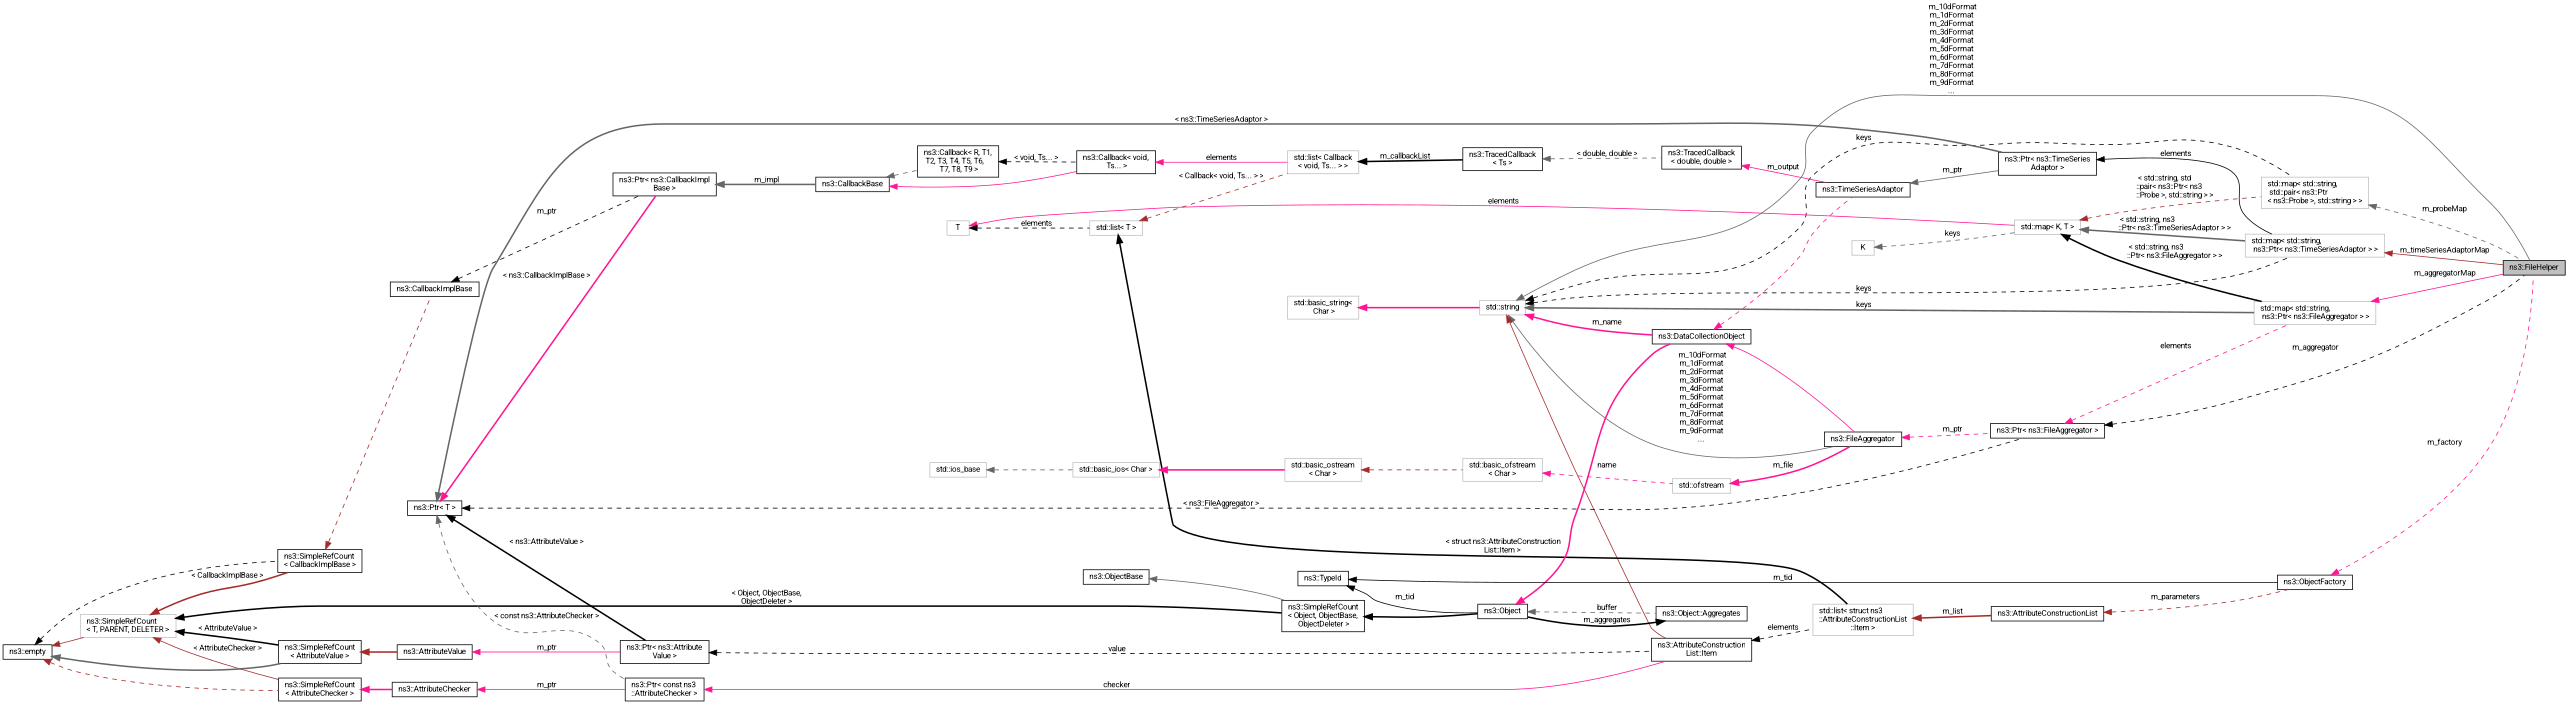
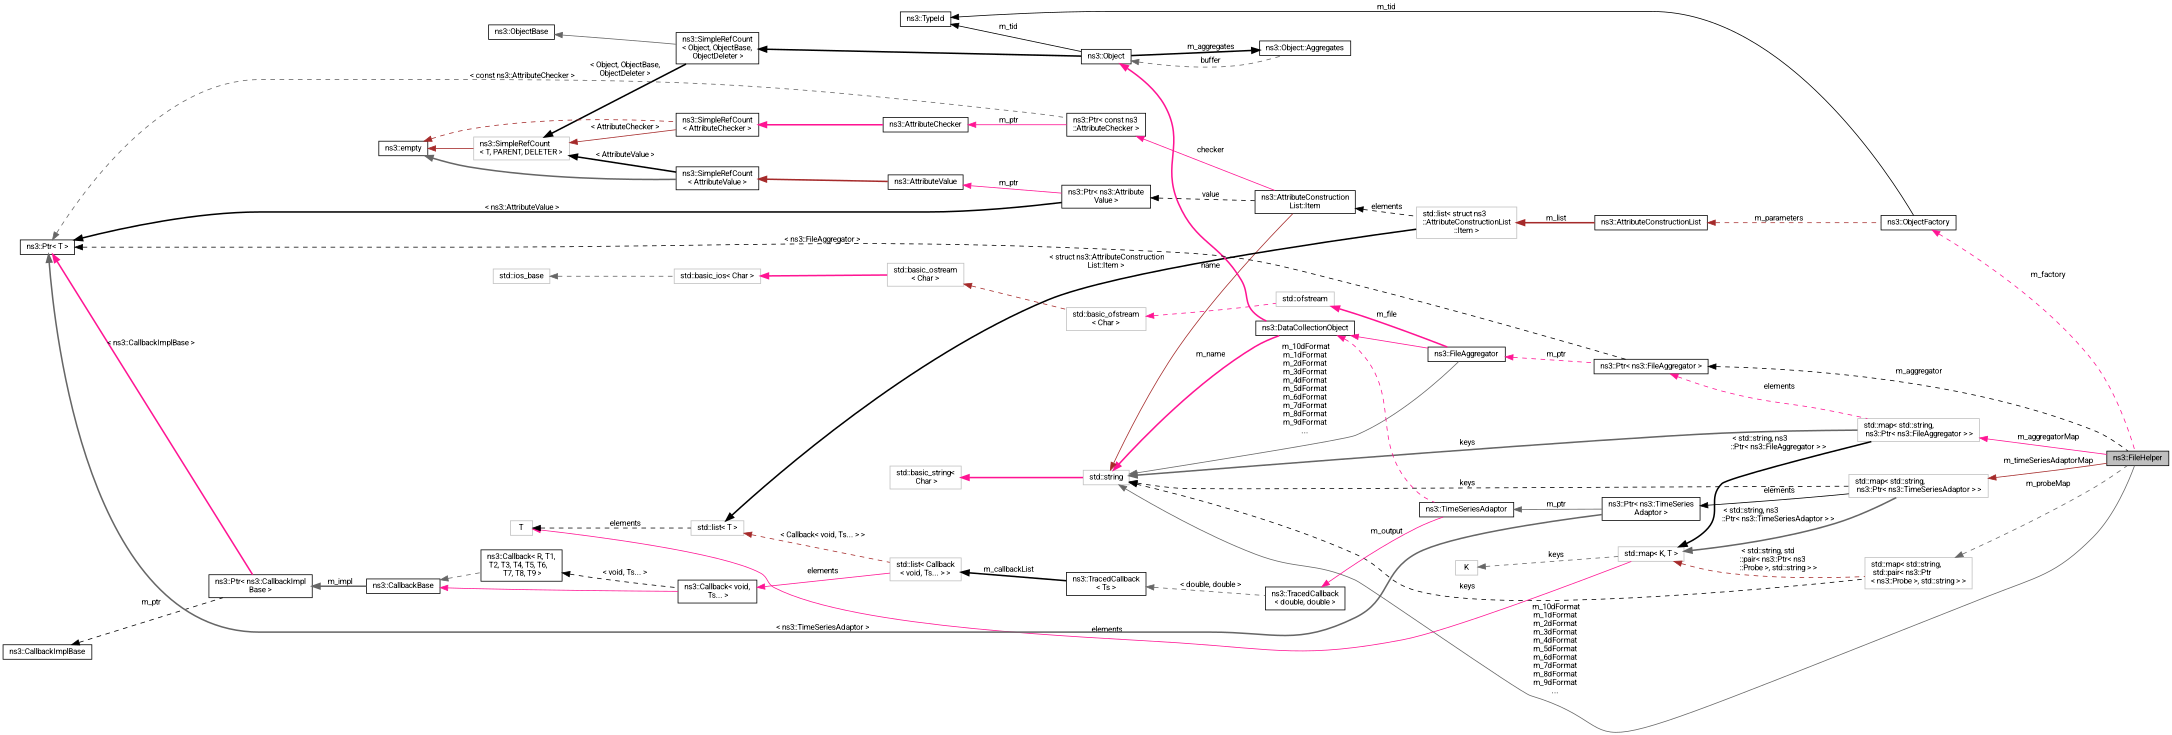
node "ns3::SimpleRefCount < CallbackImplBase >": removed
